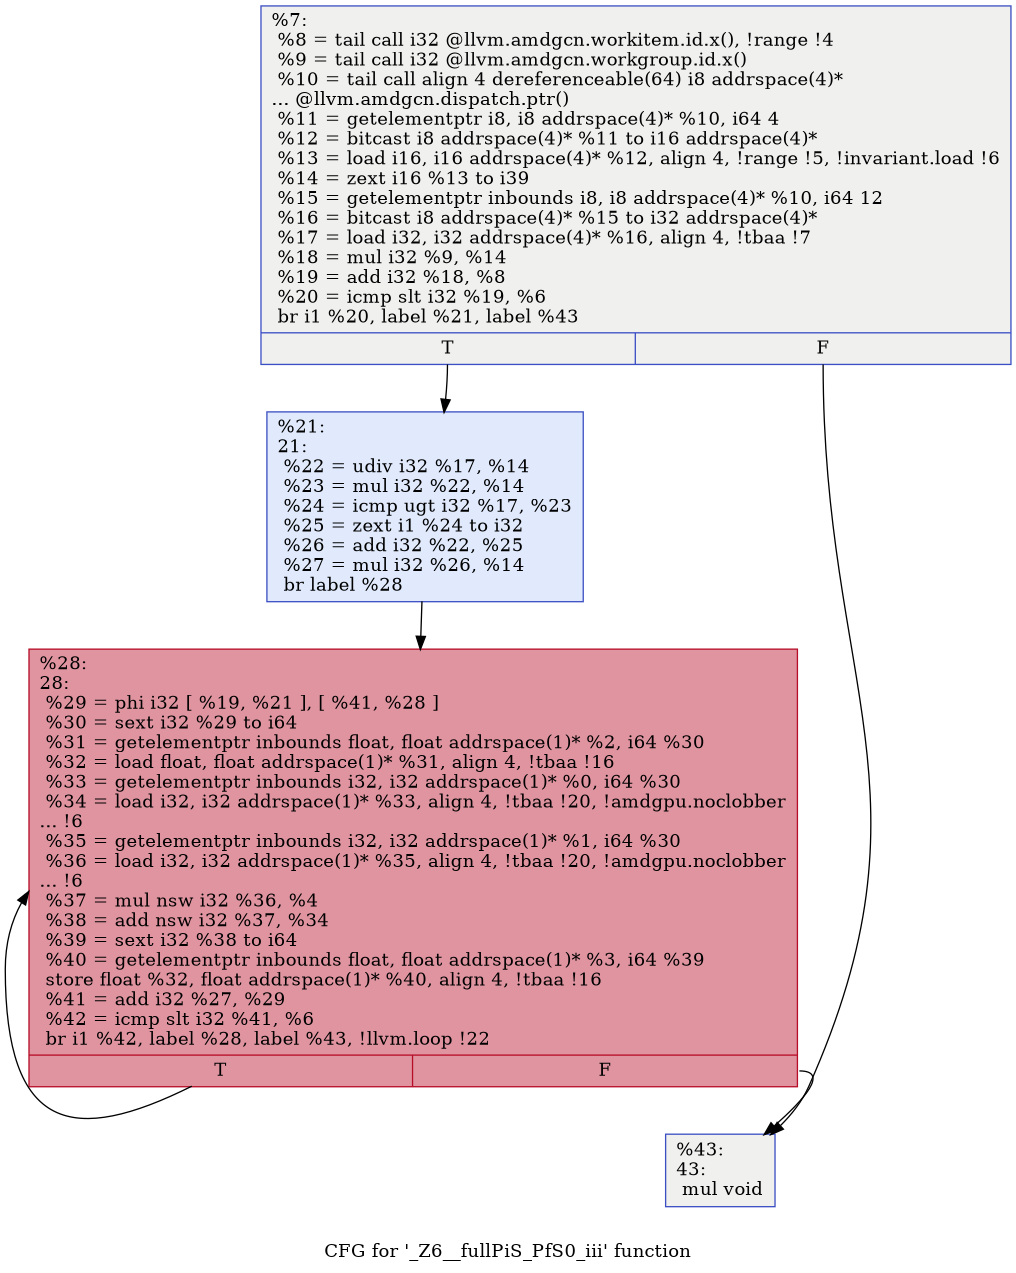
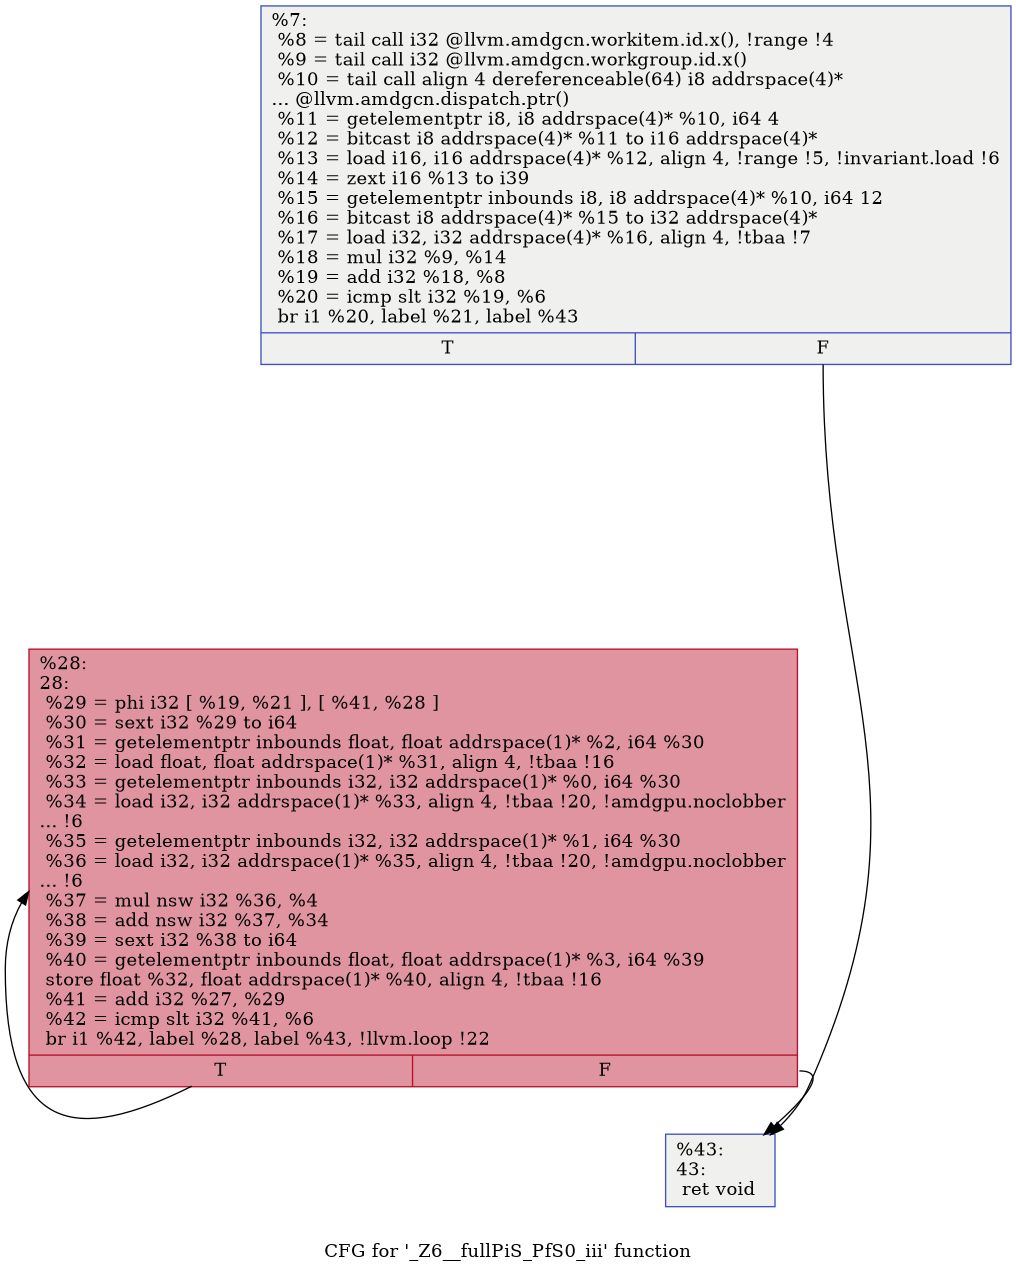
node "%21:": removed
node "%43:": text "mul void" -> "ret void"
